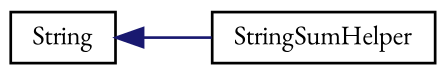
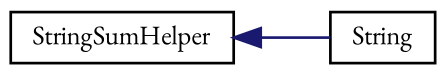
edge "StringSumHelper" -> "String": reversed
